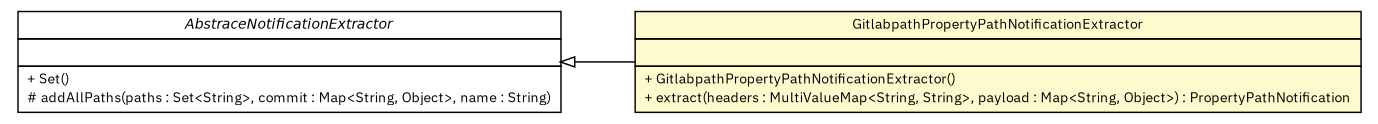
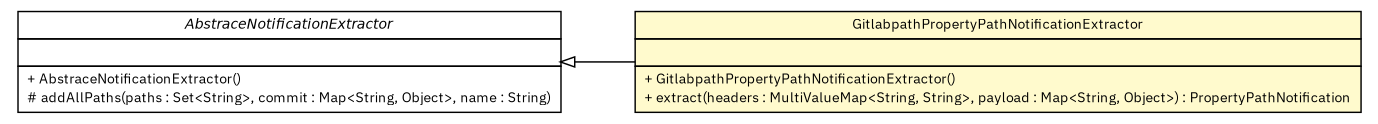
node "AbstraceNotificationExtractor": text "+ Set()" -> "+ AbstraceNotificationExtractor()"
